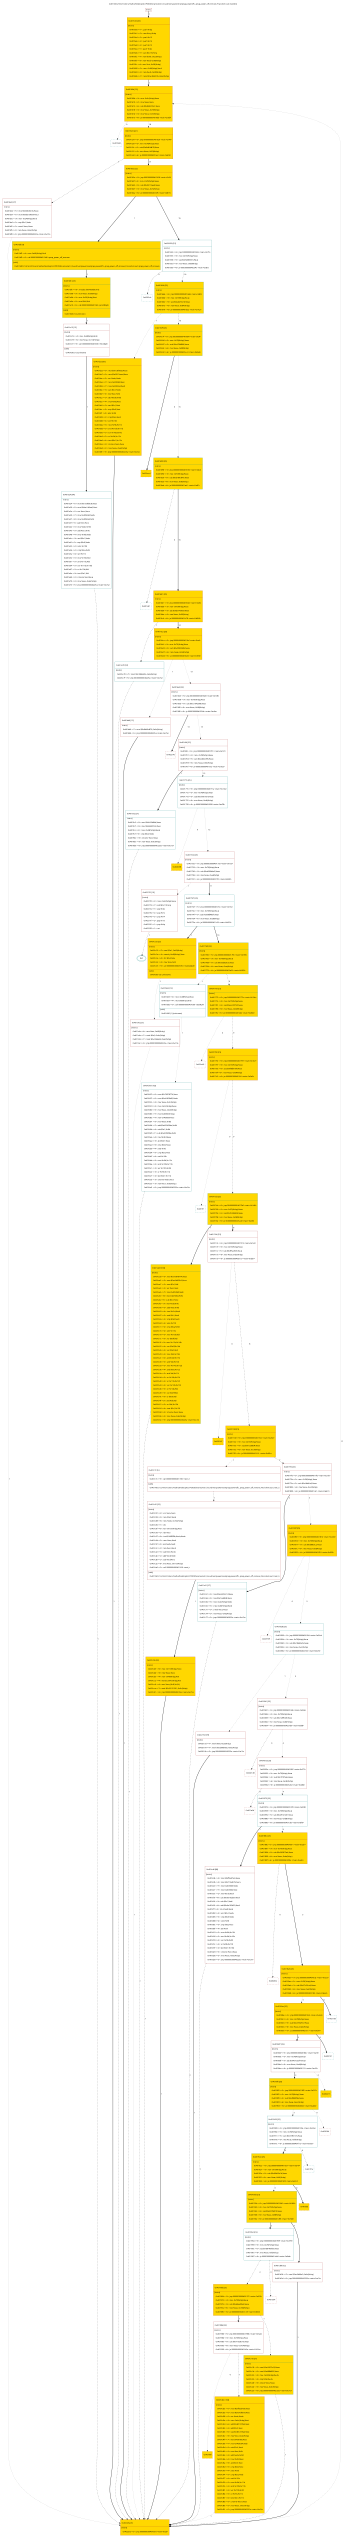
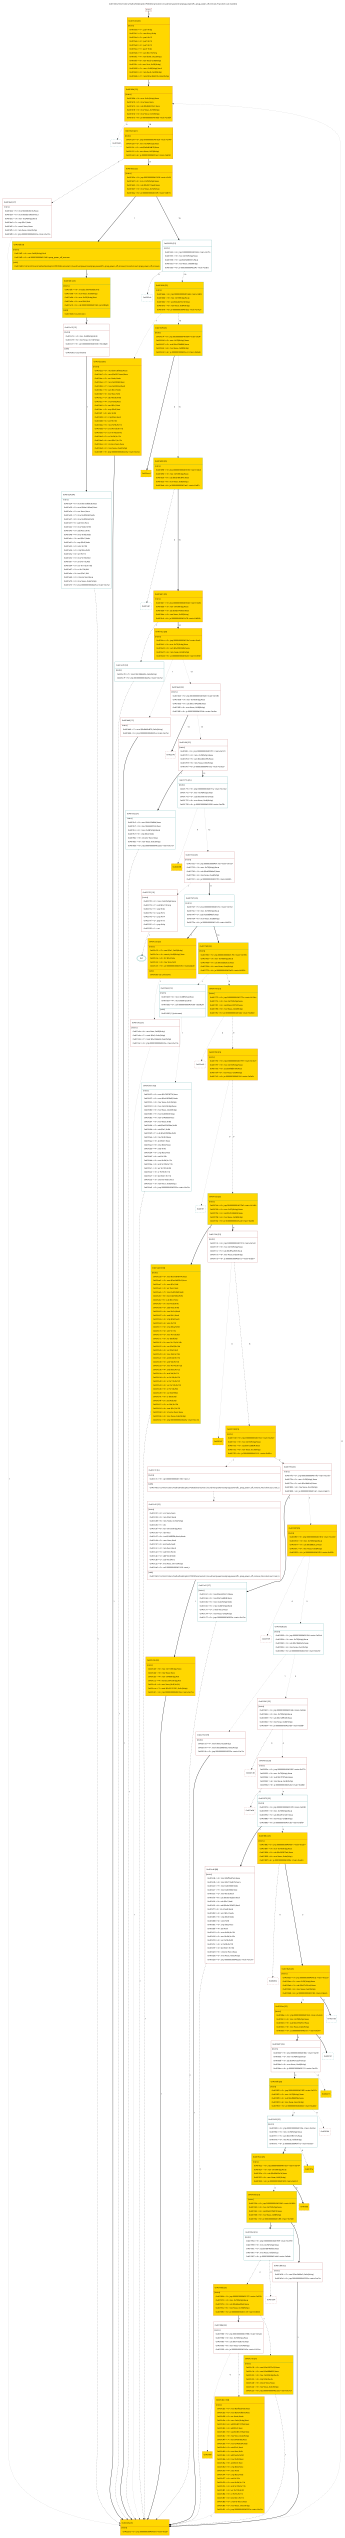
edge "0x4016fc [25]" -> "0x401715 [25]": style dashed -> bold
node "0x401f1a": fillcolor white -> gold
